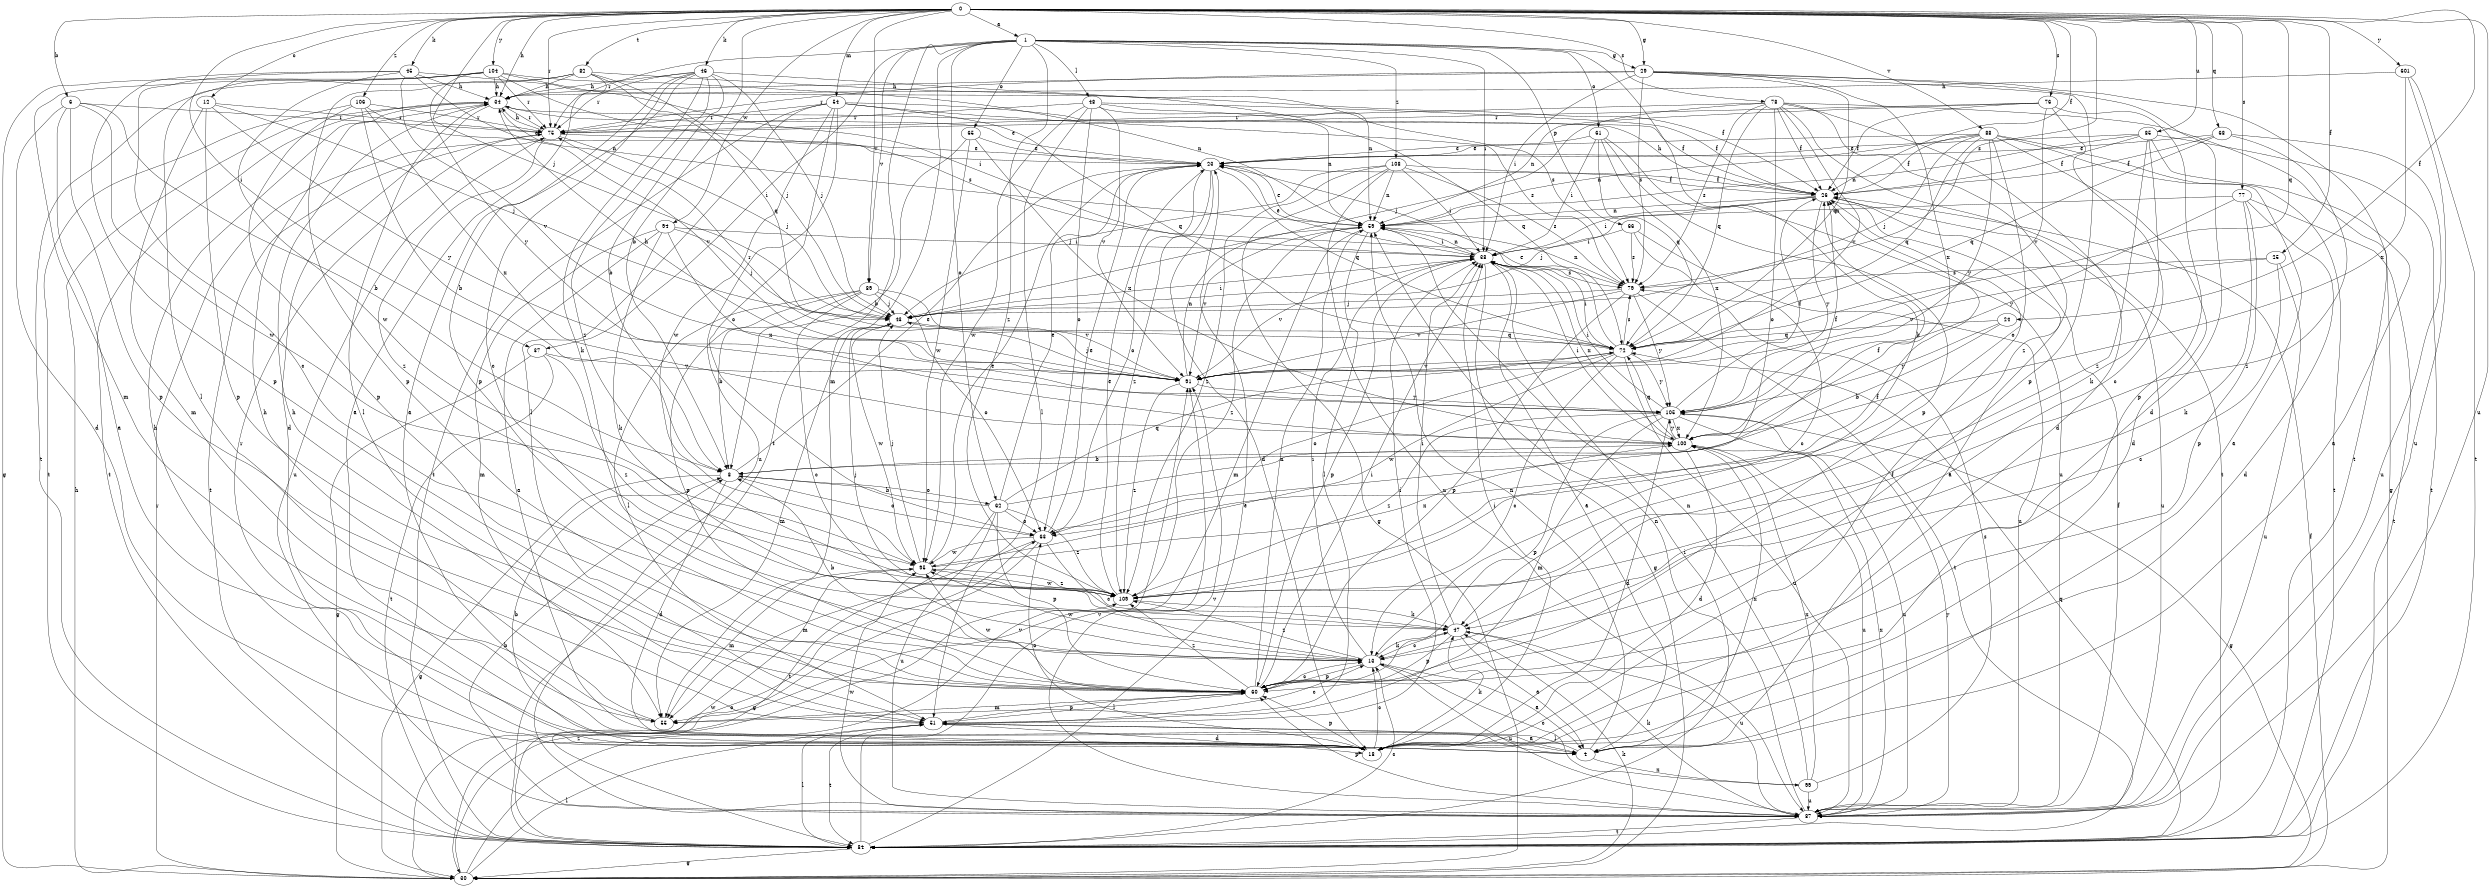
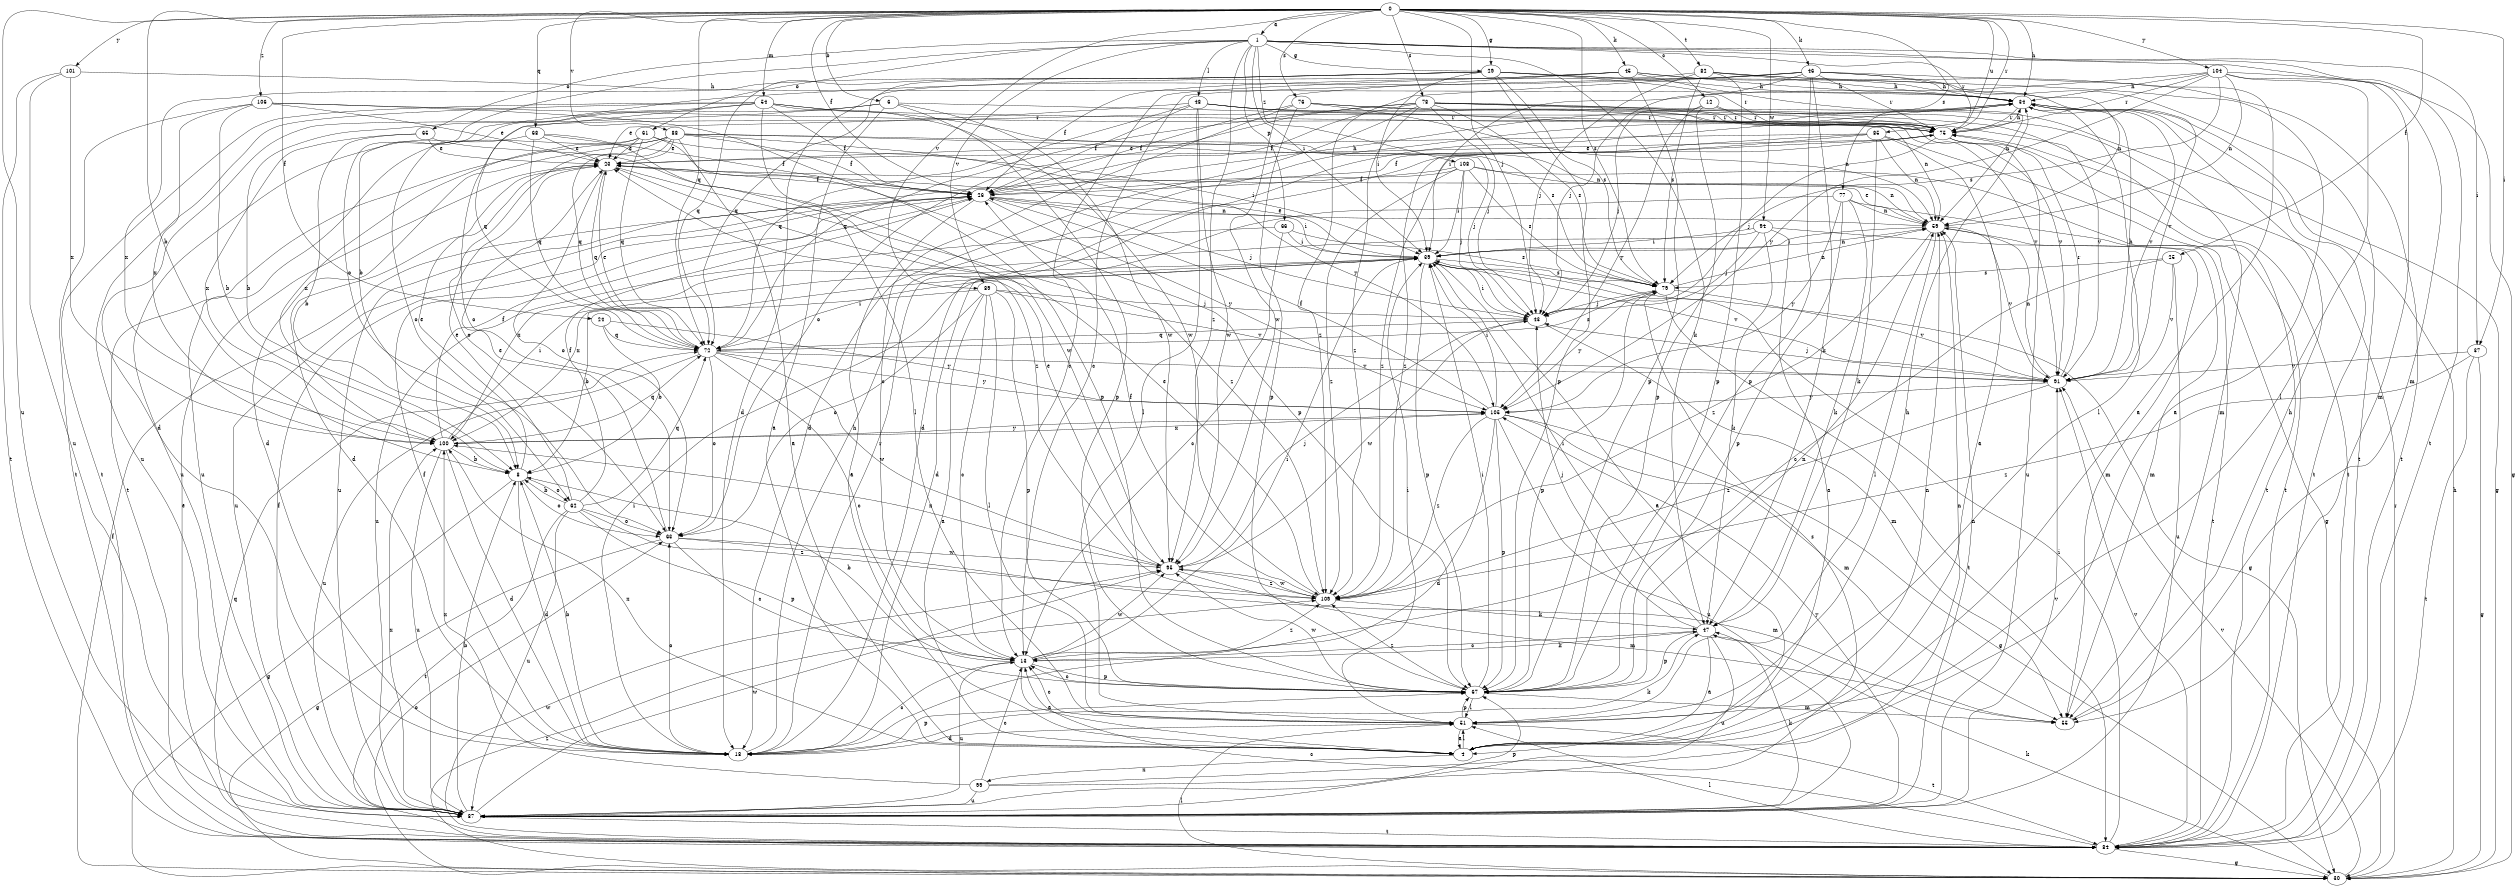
node "601": label "601" -> "101"
node "38": label "38" -> "39"
node "60": label "60" -> "67"
edge "89" -> "4": added, label "a"
